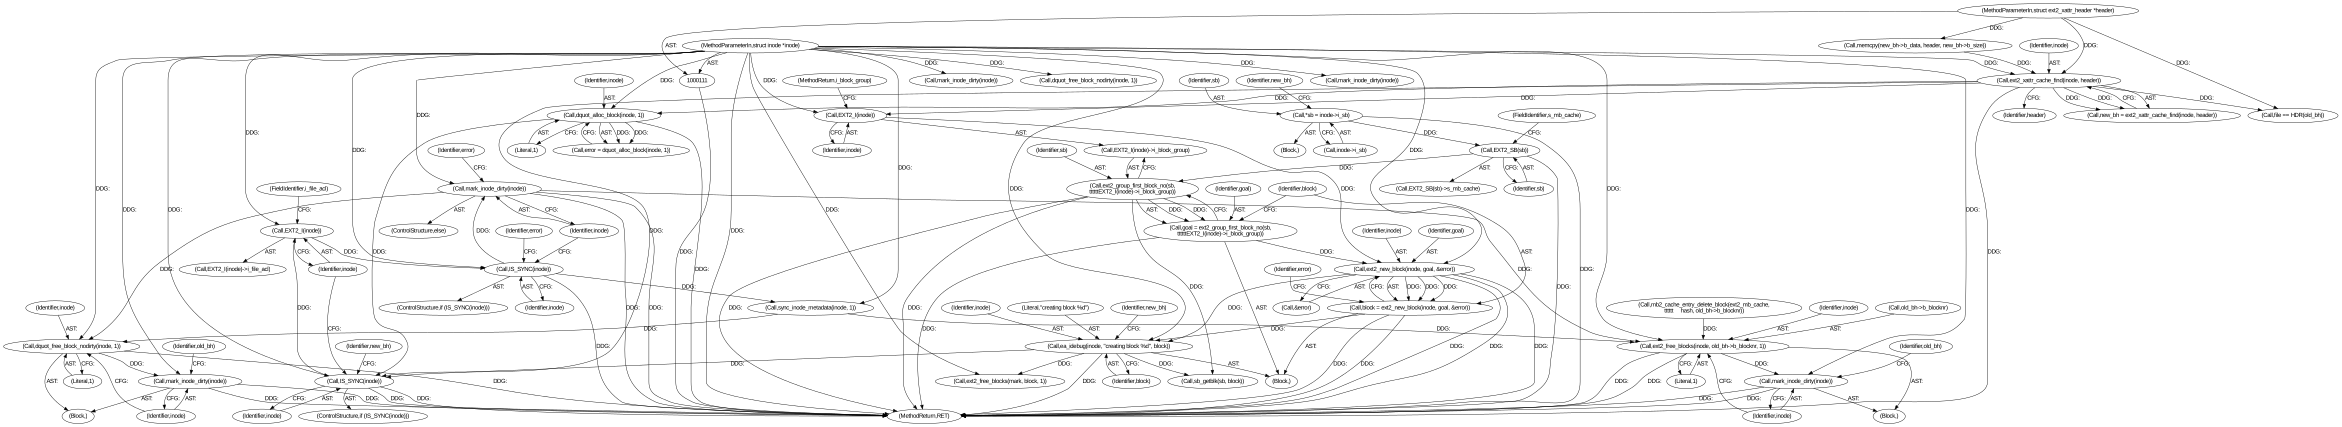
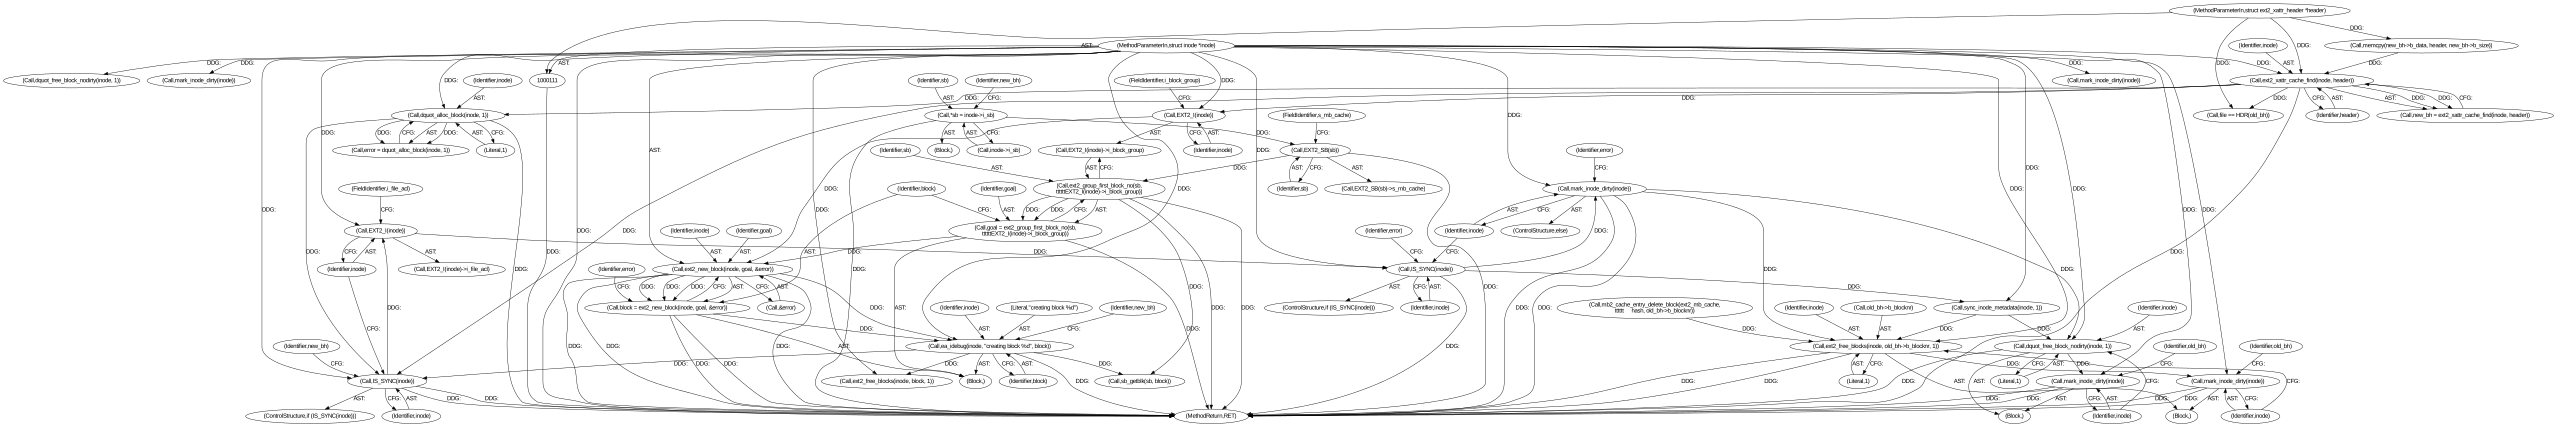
node "(MethodReturn,i_block_group)": label "(MethodReturn,i_block_group)" -> "(FieldIdentifier,i_block_group)"
edge "(Identifier,header)" -> "(Call,ext2_xattr_cache_find(inode, header))": added, label "AST:"
edge "(MethodParameterIn,struct inode *inode)" -> "(Call,ext2_new_block(inode, goal, &error))": label "DDG: " -> "AST: "
node "(Call,ext2_free_blocks(mark, block, 1))": label "(Call,ext2_free_blocks(mark, block, 1))" -> "(Call,ext2_free_blocks(inode, block, 1))"
